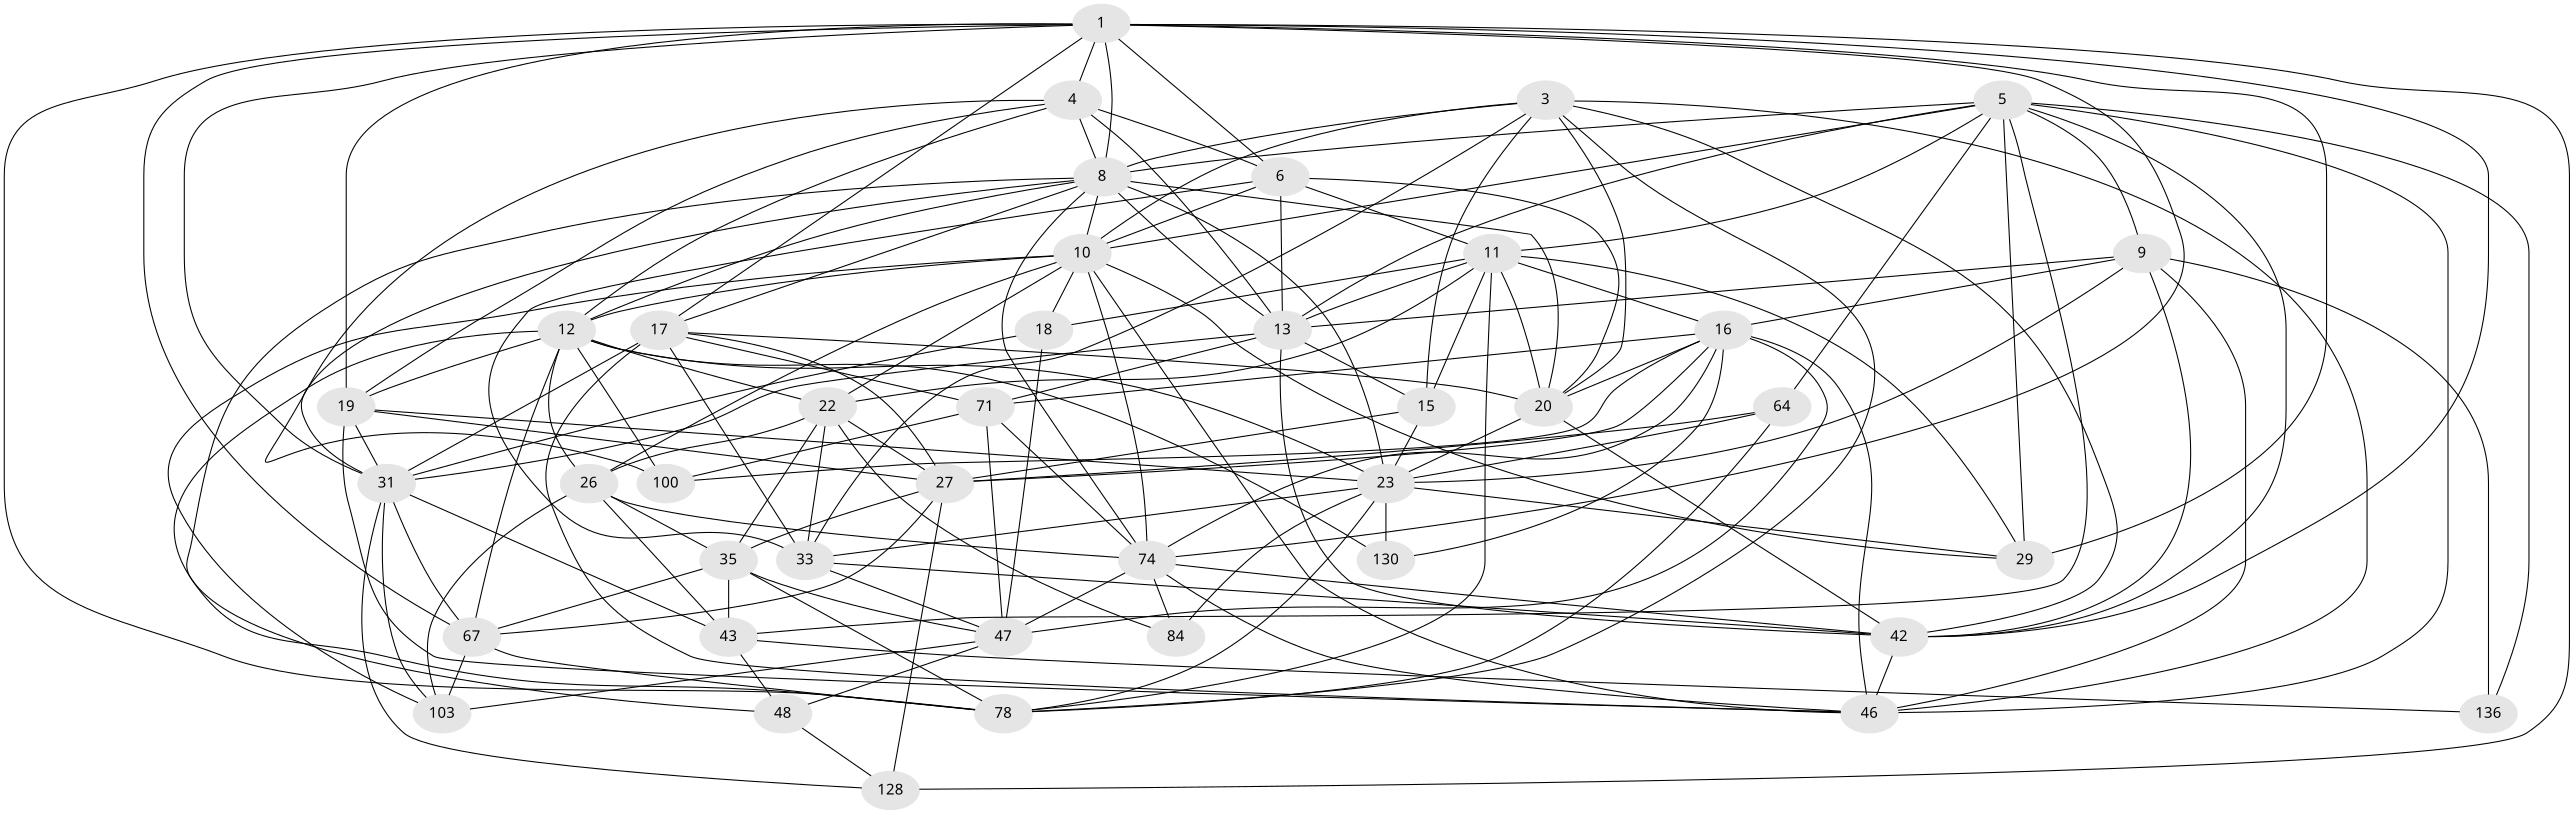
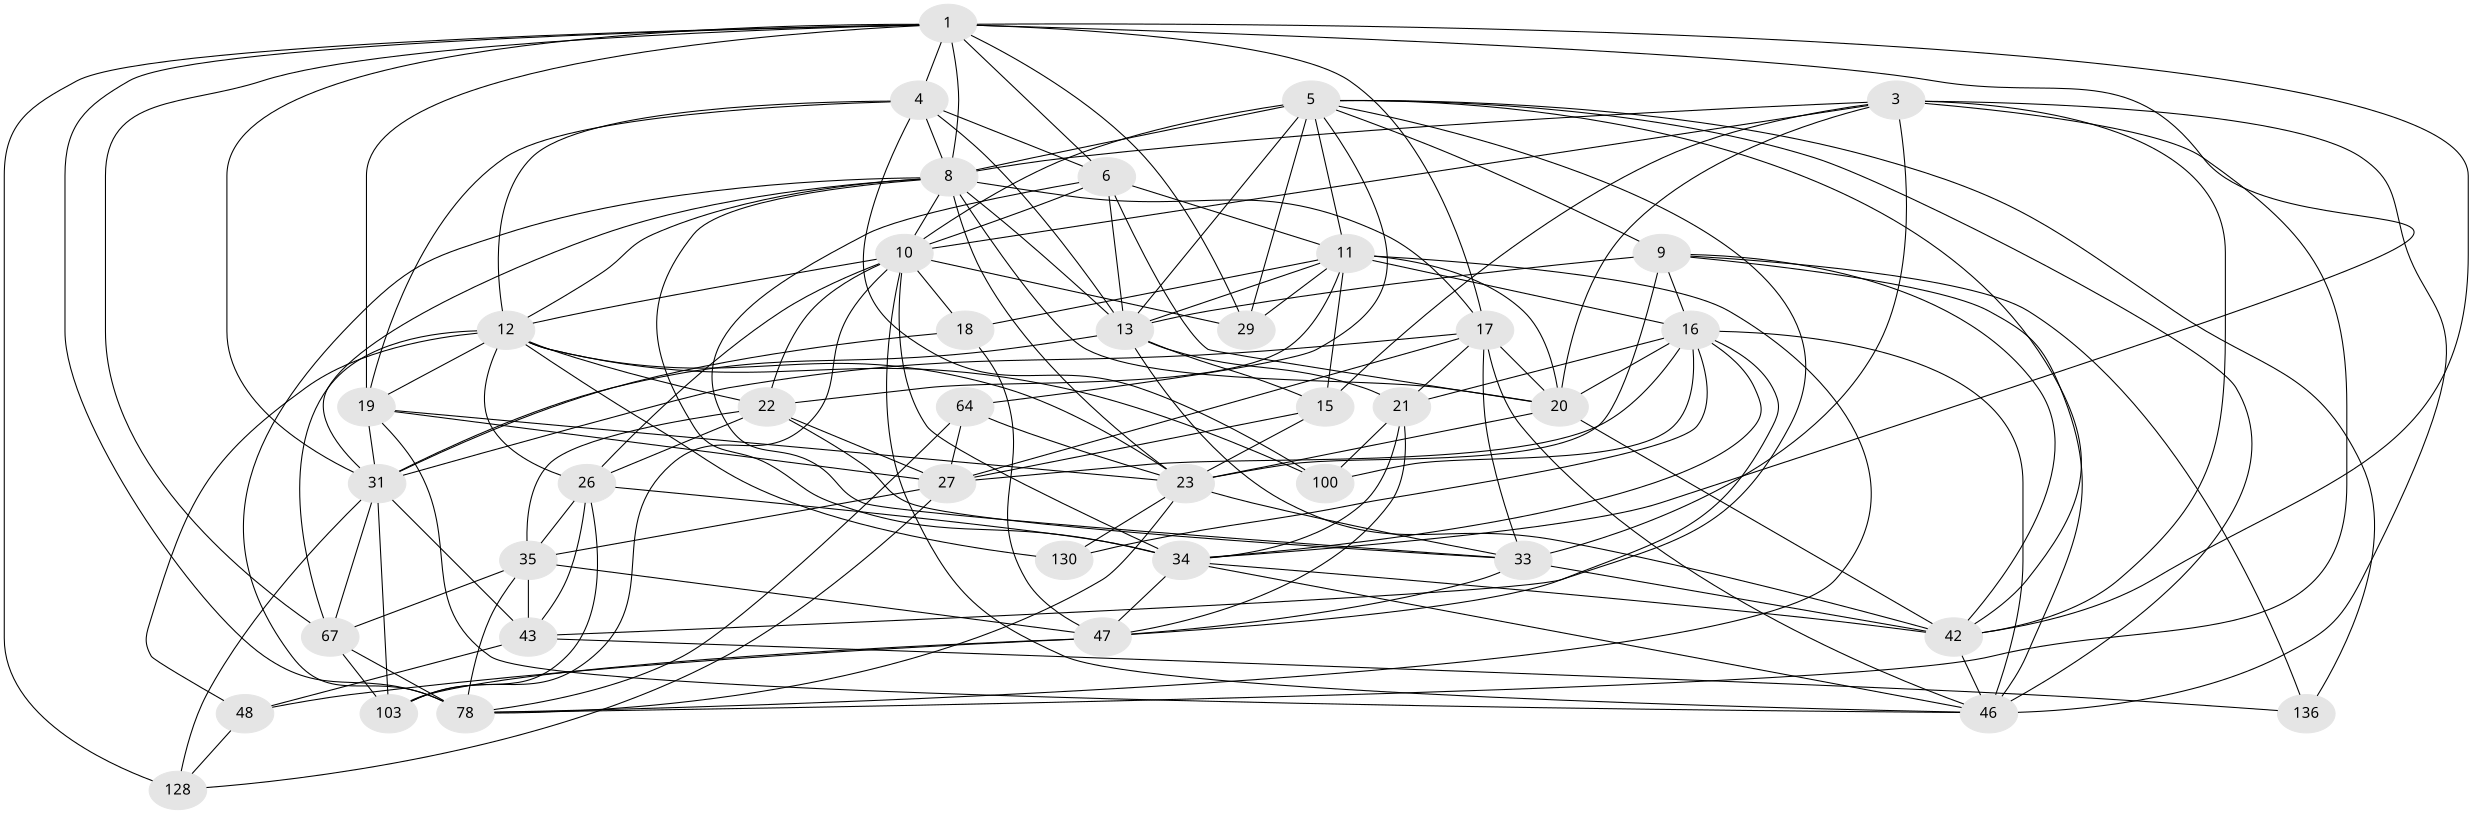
node "71": label "71" -> "21"
edge "23" -- "29": removed
node "74": label "74" -> "34"
edge "27" -- "67": removed
node "84": removed
